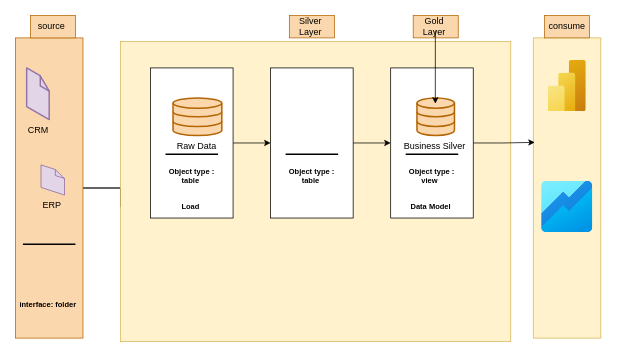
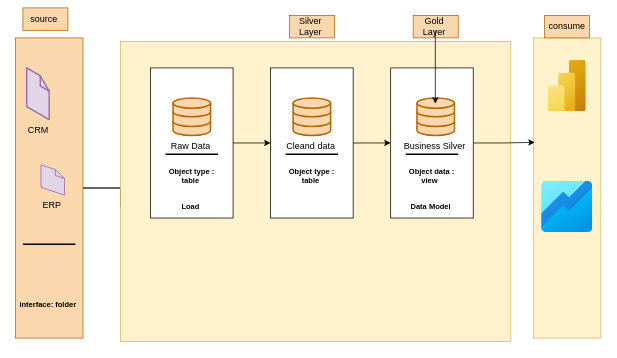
node "source": moved (53, 27) -> (45, 19)
node "Raw Data": size 49x38 -> 38x38
node "Cleand data": added
node "Object type : view": label "Object type : view" -> "Object data : view"
